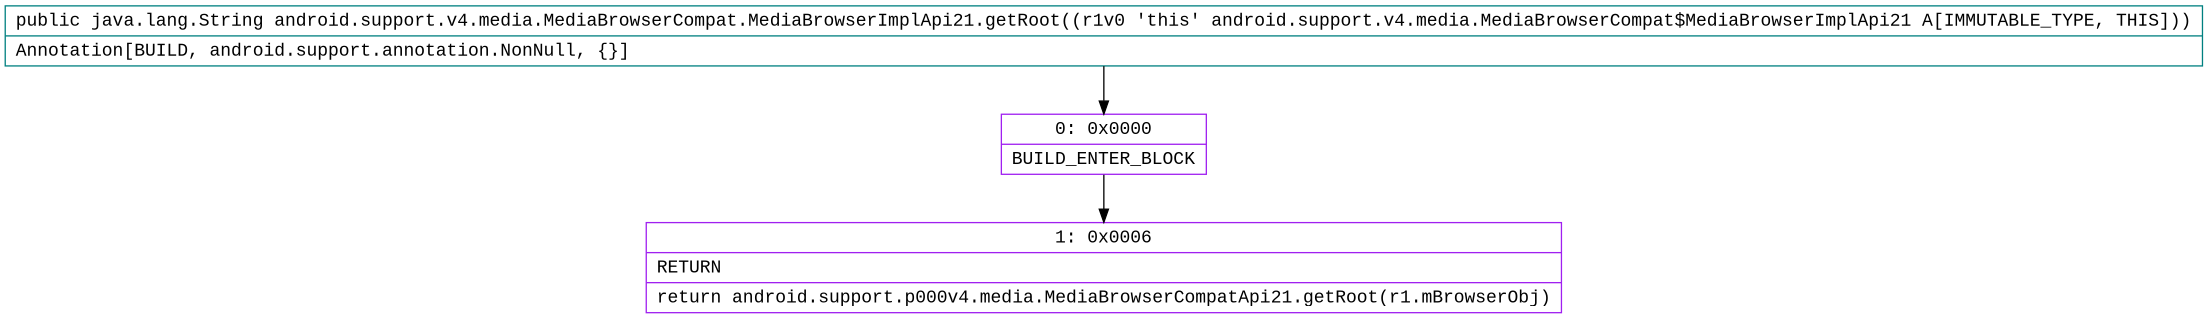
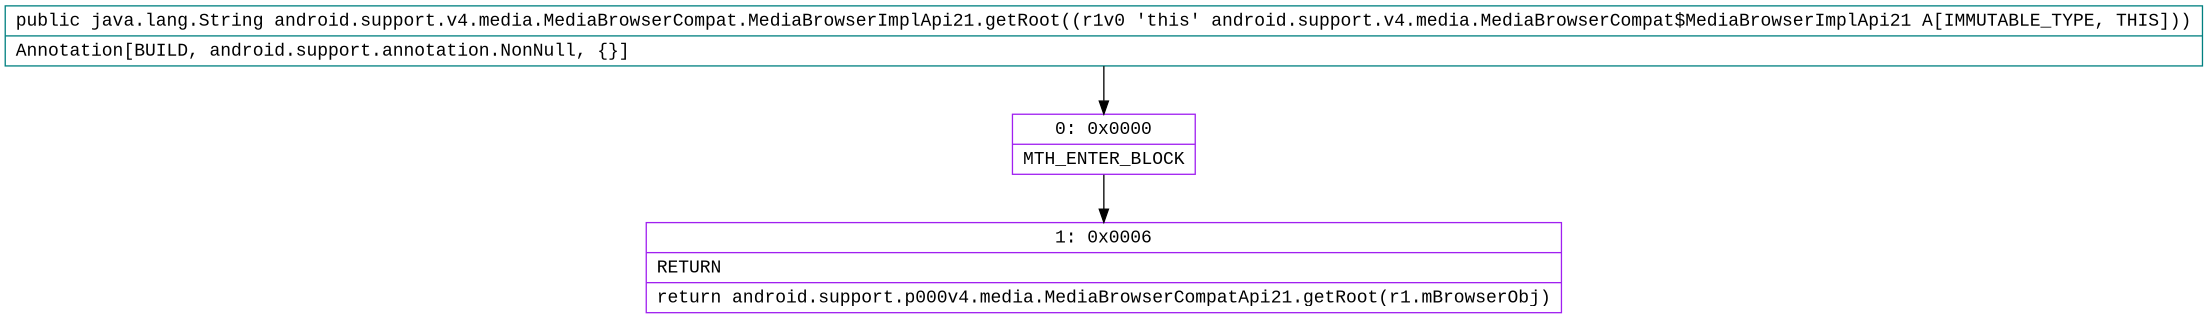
node "0: 0x0000": text "BUILD_ENTER_BLOCK" -> "MTH_ENTER_BLOCK"
